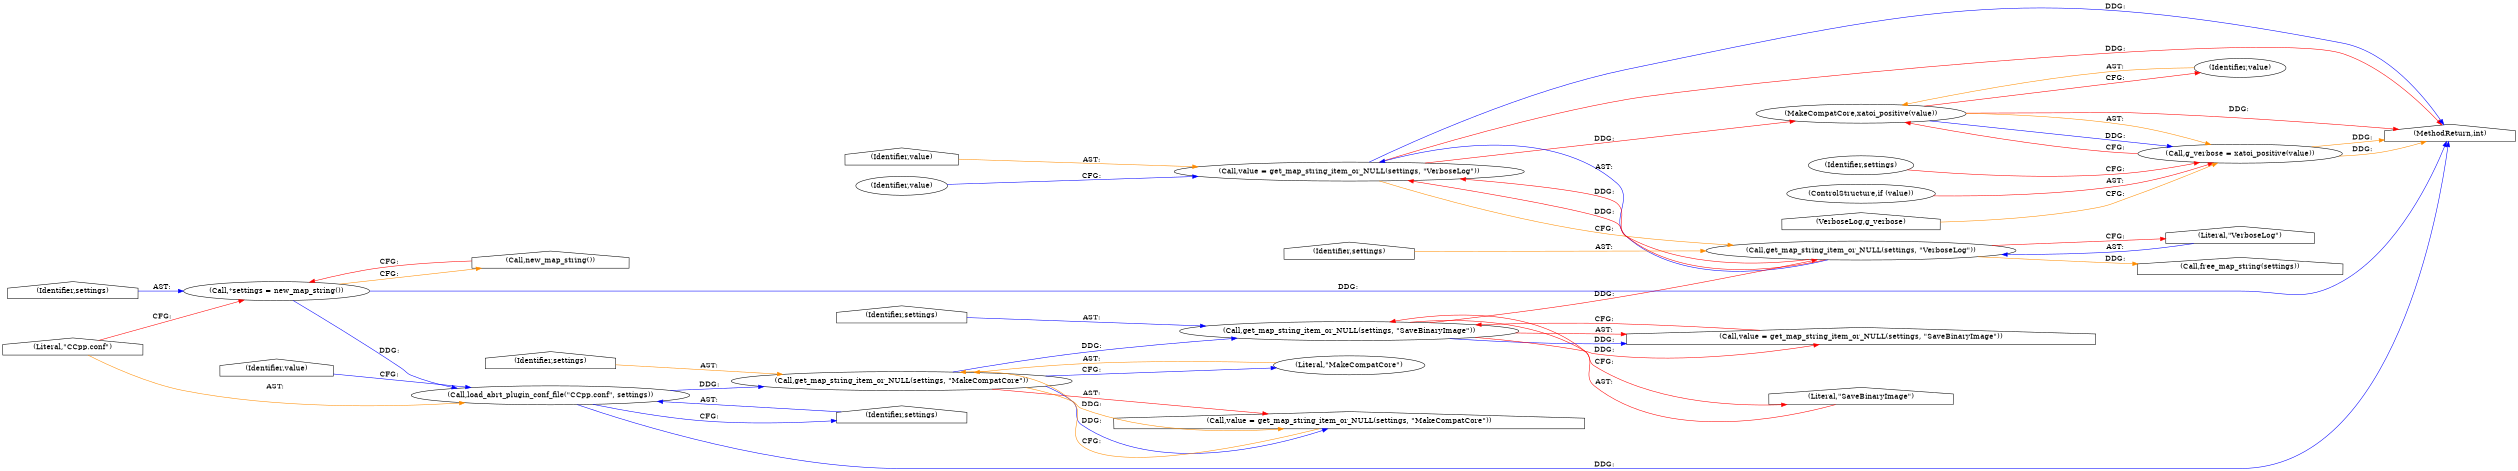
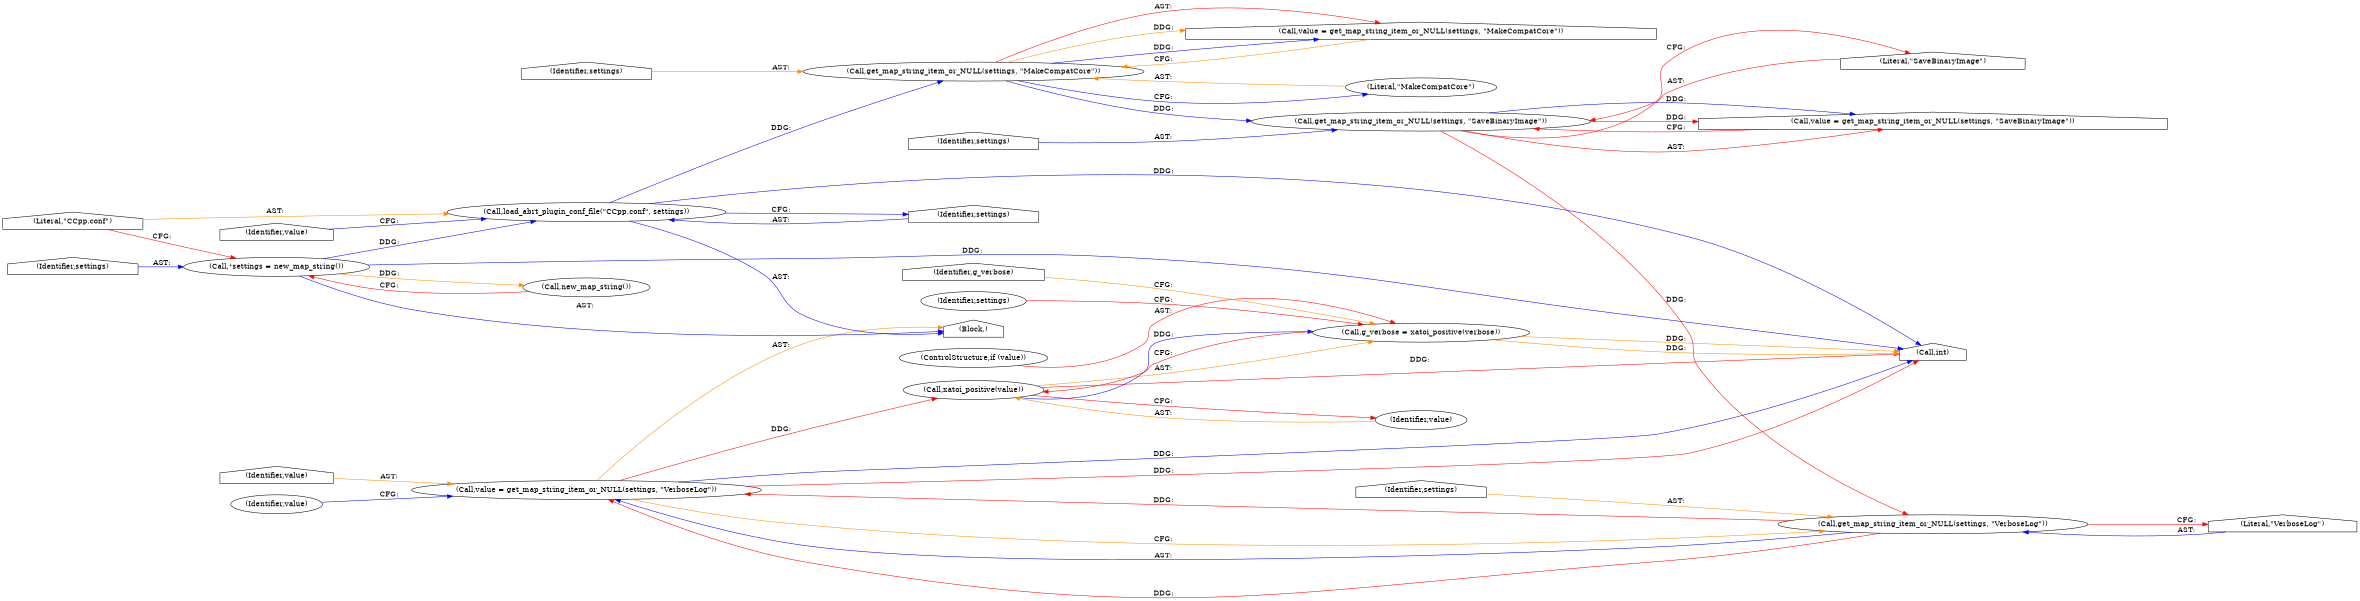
node "(MakeCompatCore,xatoi_positive(value))": label "(MakeCompatCore,xatoi_positive(value))" -> "(Call,xatoi_positive(value))"
node "(MethodReturn,int)": label "(MethodReturn,int)" -> "(Call,int)"
node "(Call,g_verbose = xatoi_positive(value))": label "(Call,g_verbose = xatoi_positive(value))" -> "(Call,g_verbose = xatoi_positive(verbose))"
node "(VerboseLog,g_verbose)": label "(VerboseLog,g_verbose)" -> "(Identifier,g_verbose)"
node "(Call,new_map_string())": shape house -> ellipse
node "(Call,free_map_string(settings))": removed
edge "(Call,*settings = new_map_string())" -> "(Call,new_map_string())": label "CFG: " -> "DDG: "
node "(Block,)": added
